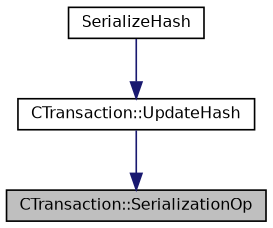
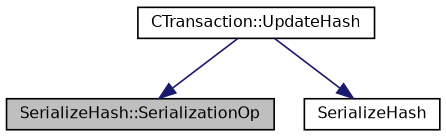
edge "SerializeHash" -> "CTransaction::UpdateHash": reversed
node "CTransaction::SerializationOp": label "CTransaction::SerializationOp" -> "SerializeHash::SerializationOp"
